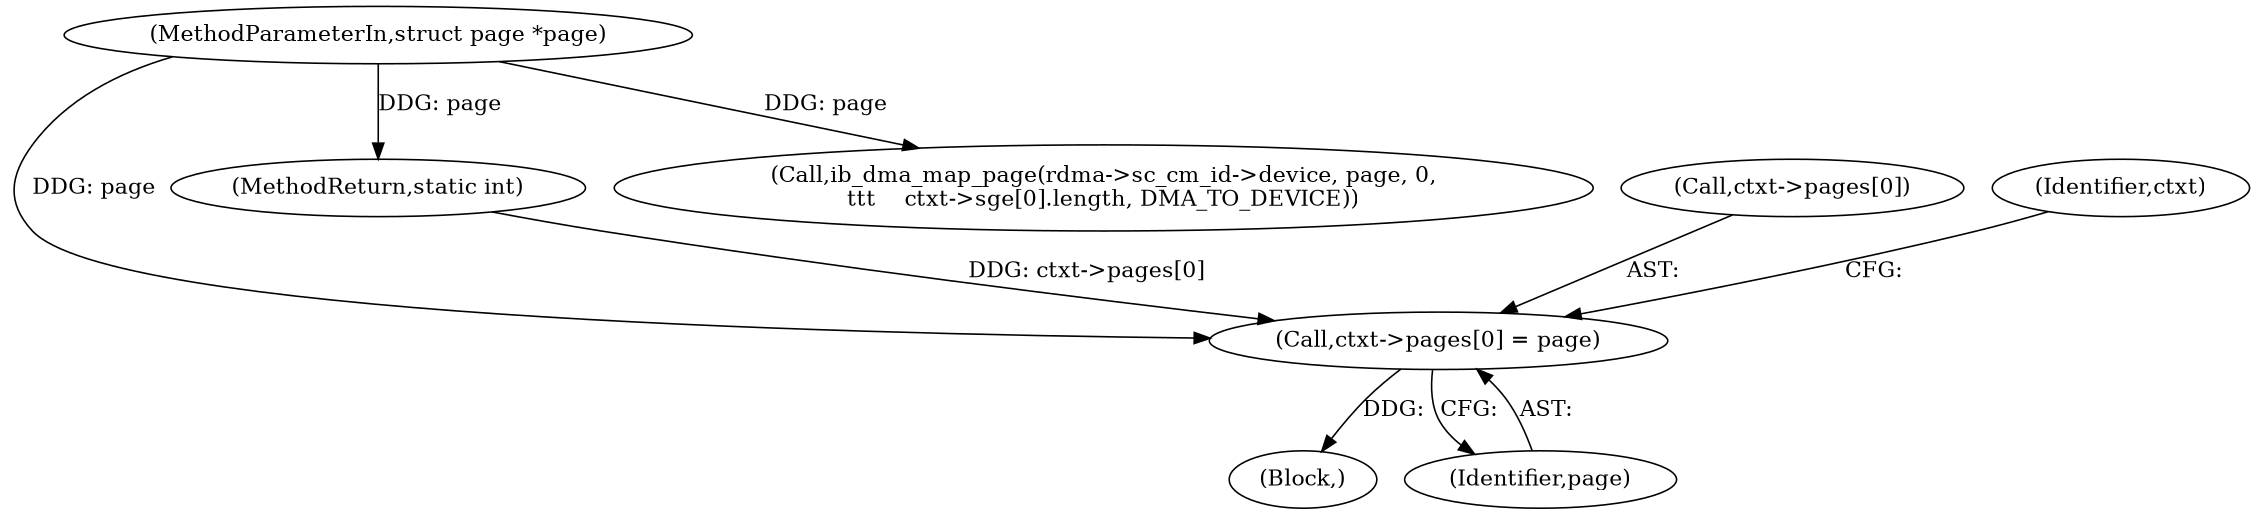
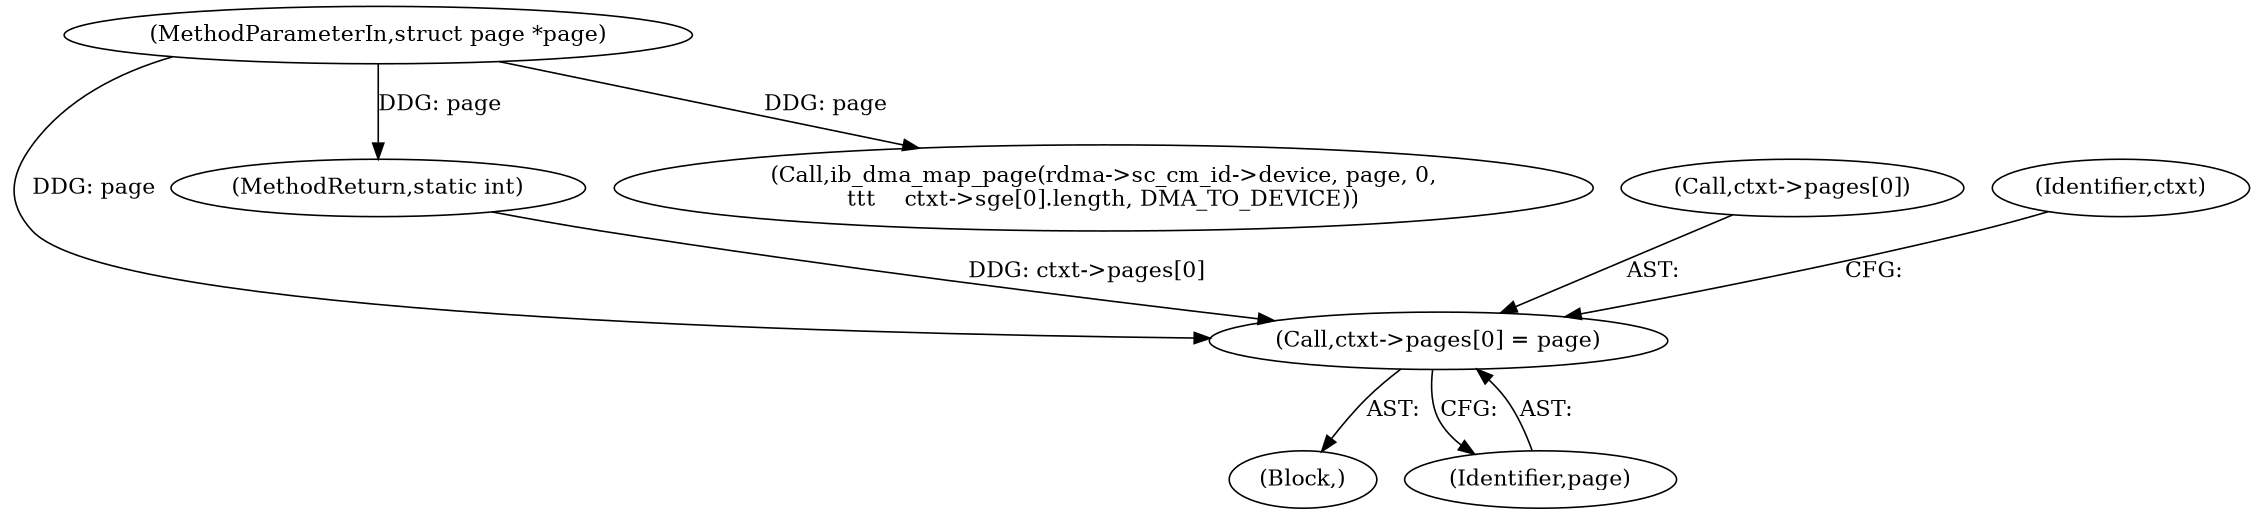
edge "(Call,ctxt->pages[0] = page)" -> "(Block,)": label "DDG: " -> "AST: "
